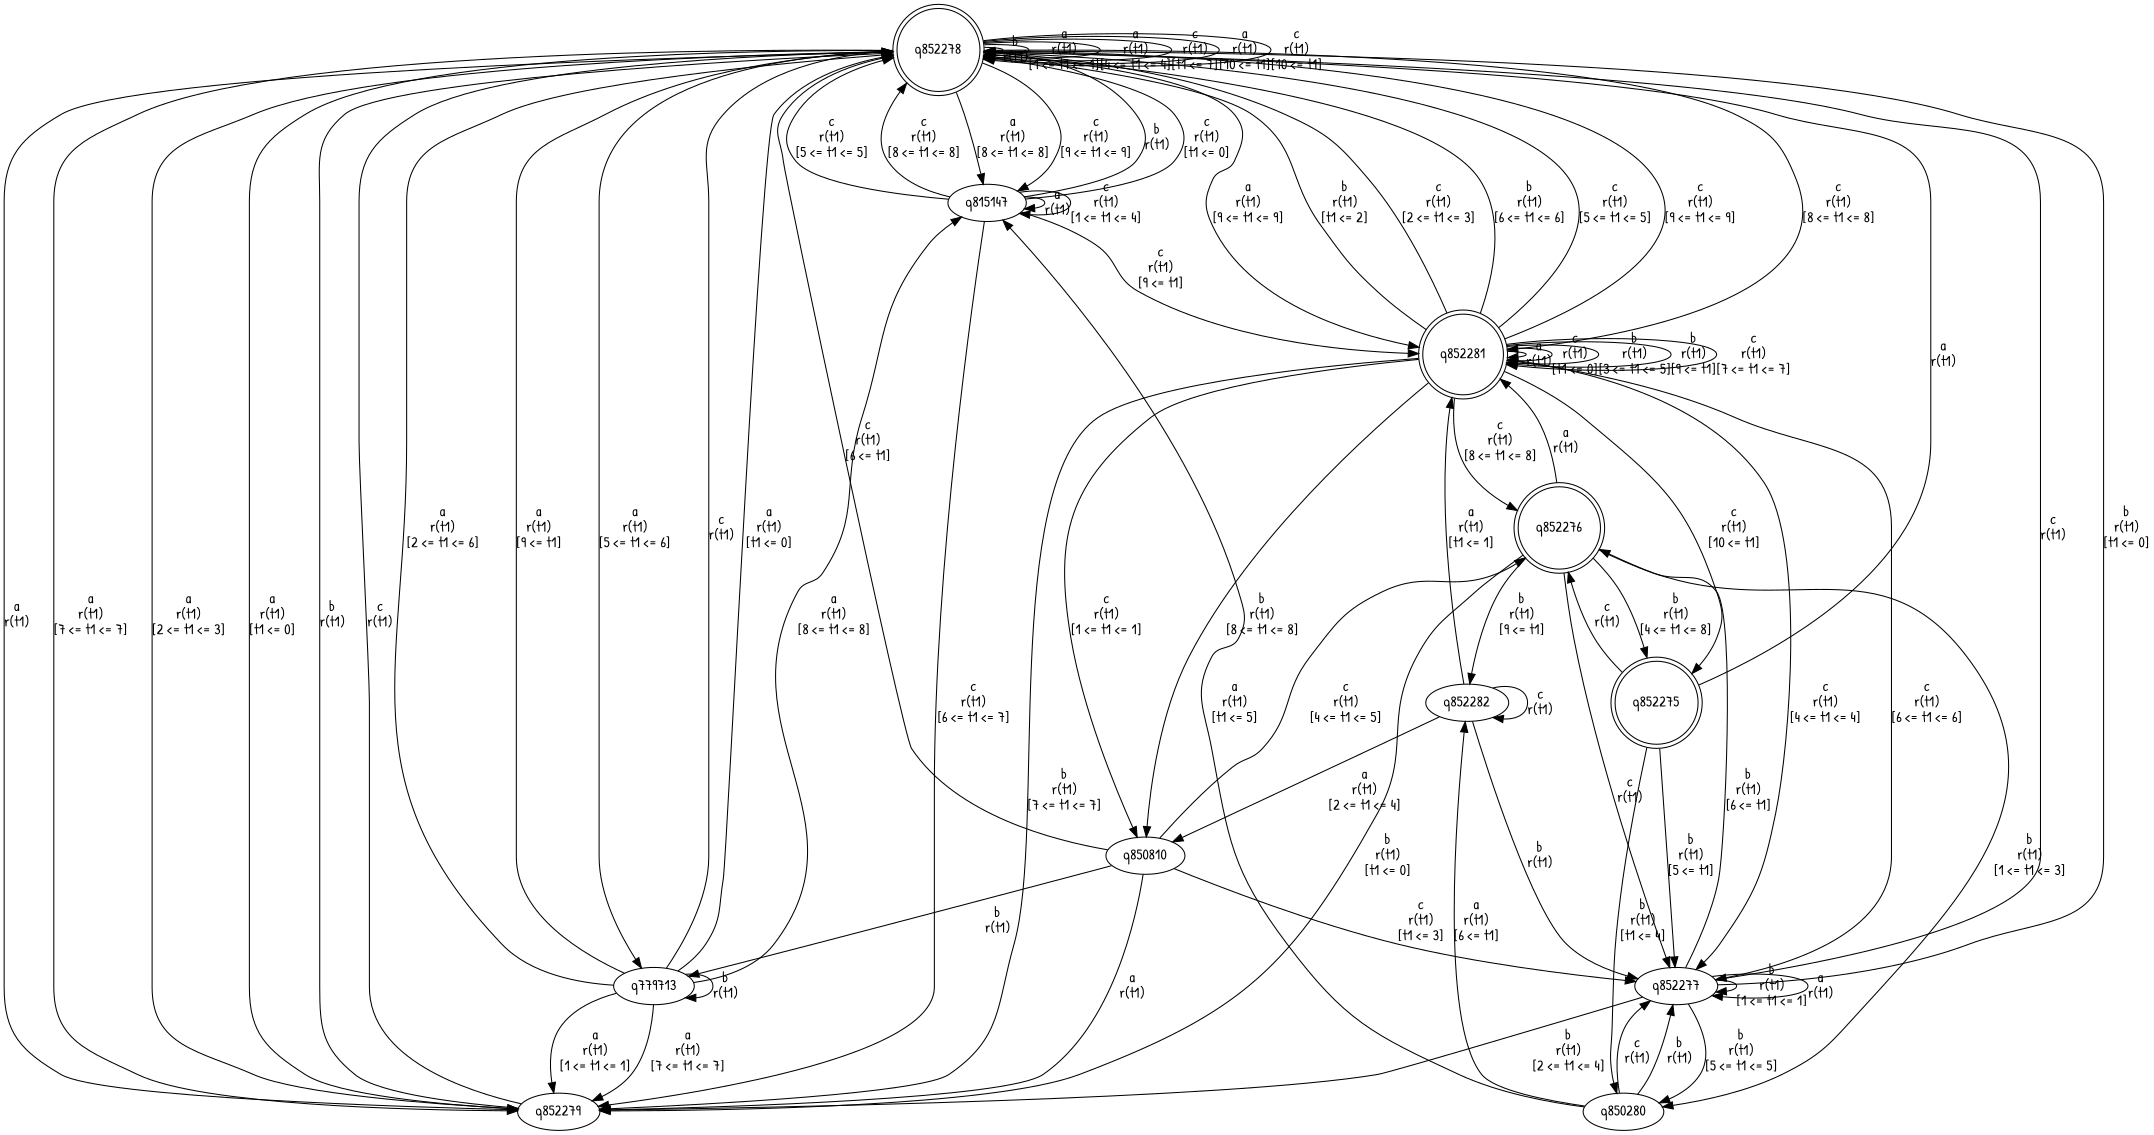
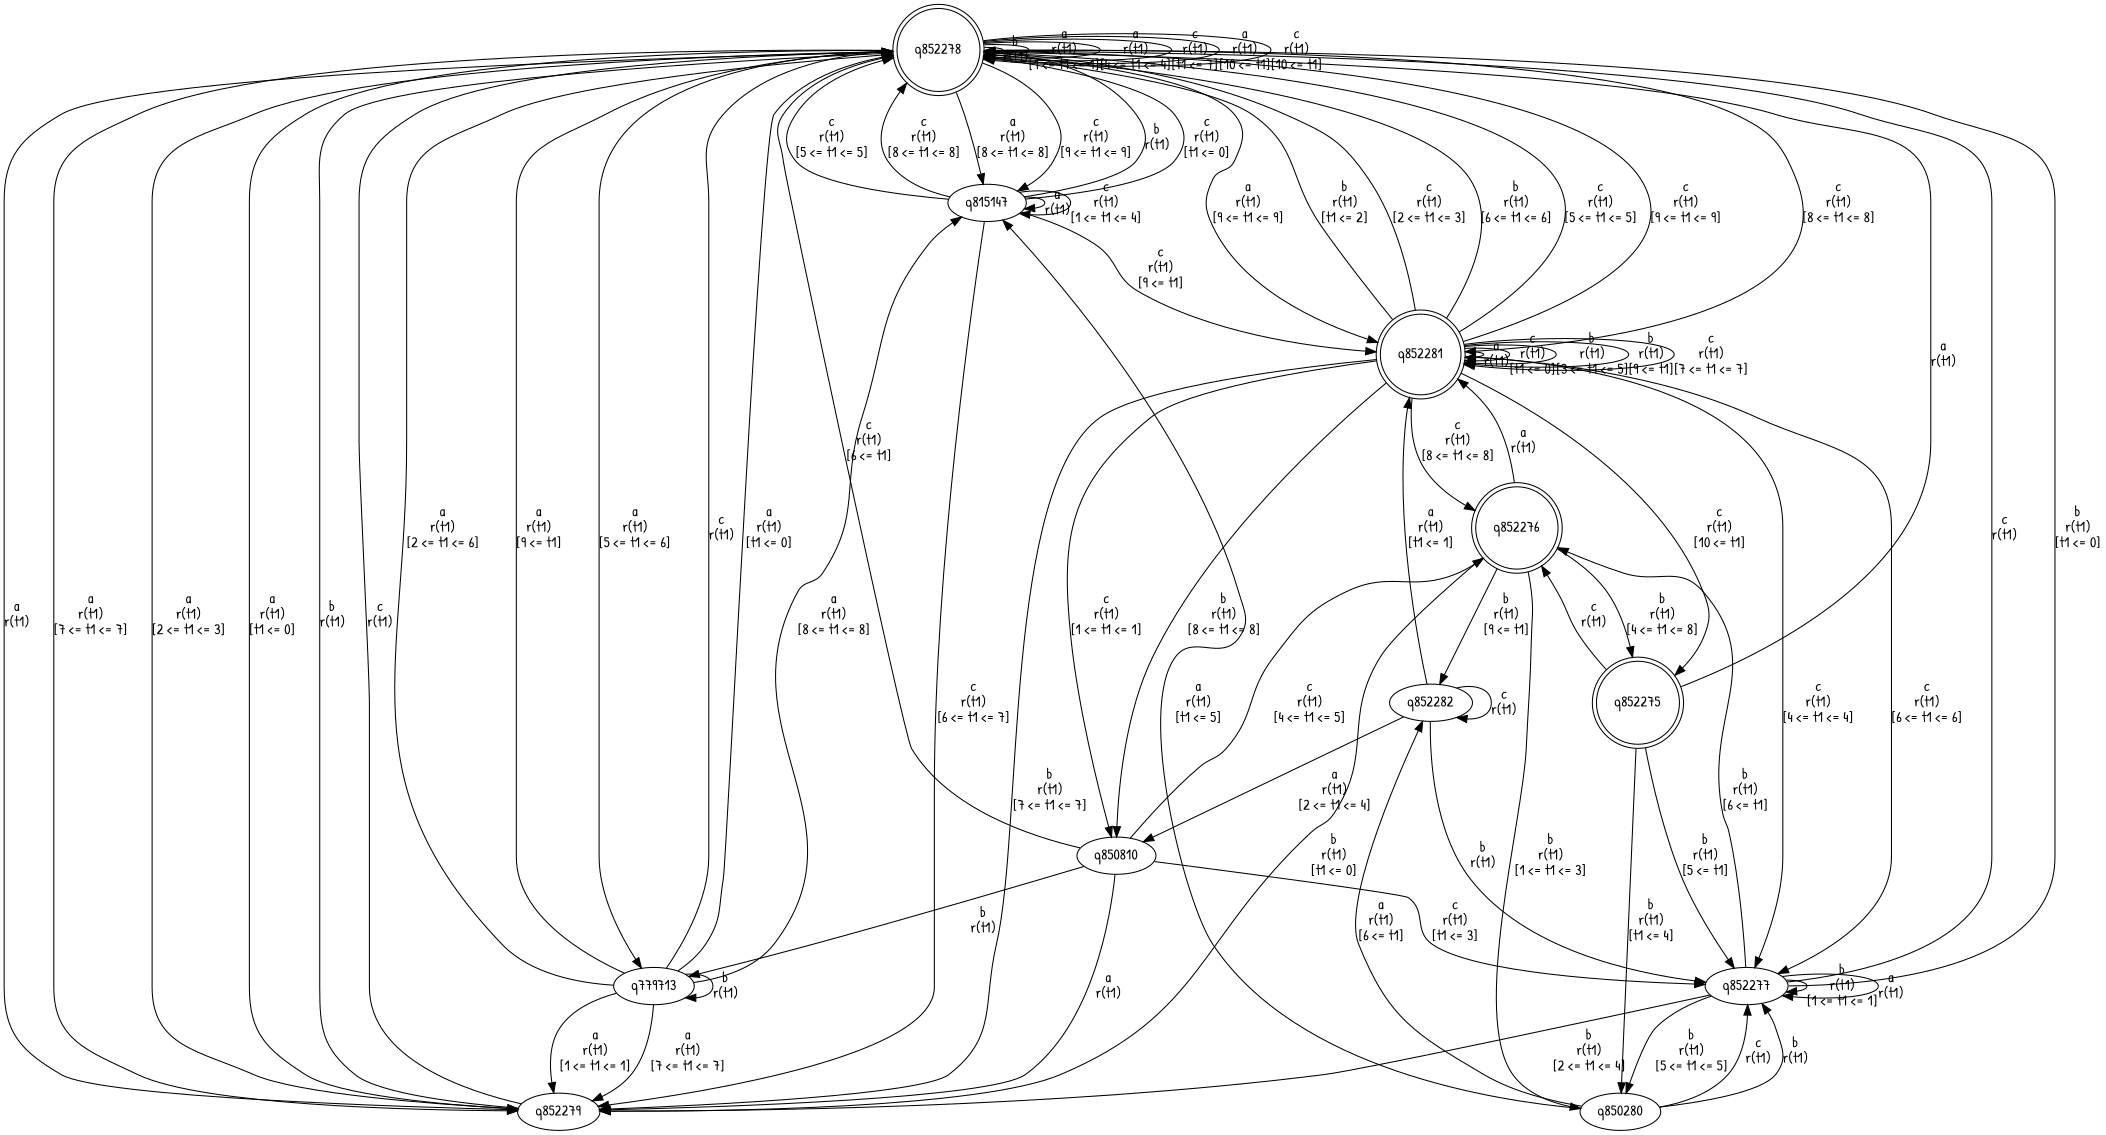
edge "q852276" -> "q852277": removed, label "c r(t1)"
